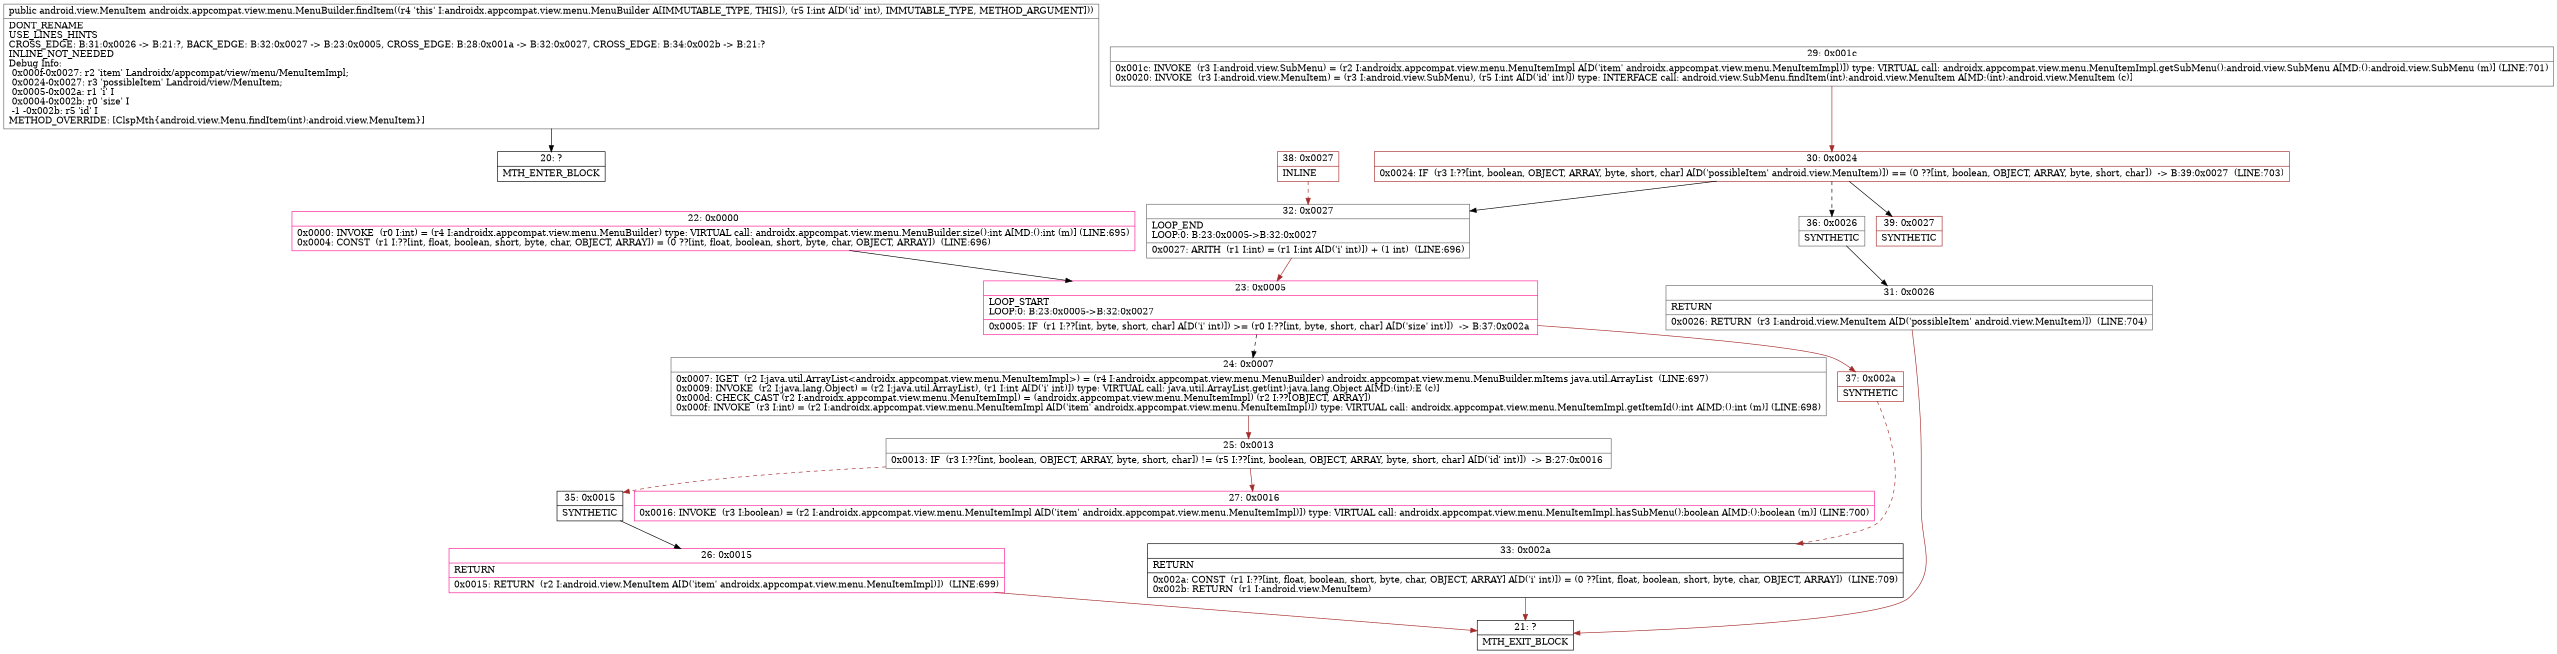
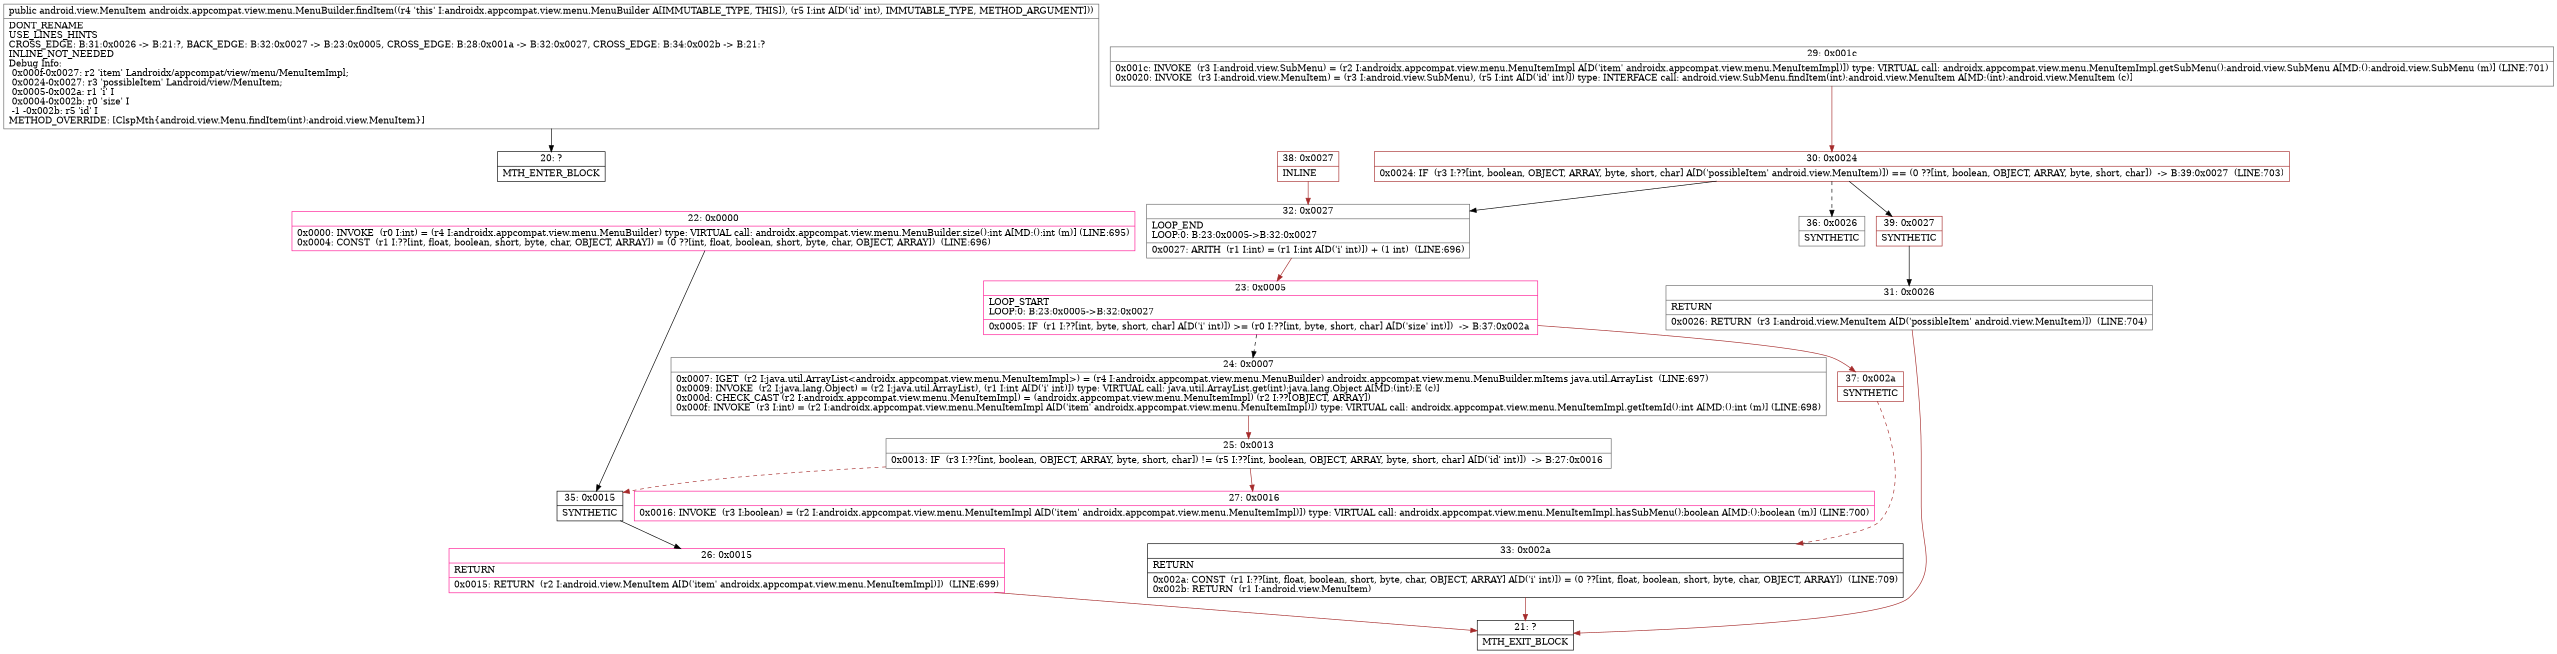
edge "38: 0x0027" -> "32: 0x0027": style dashed -> solid
edge "36: 0x0026" -> "31: 0x0026": now "39: 0x0027" -> "31: 0x0026"
edge "22: 0x0000" -> "23: 0x0005": now "22: 0x0000" -> "35: 0x0015"
